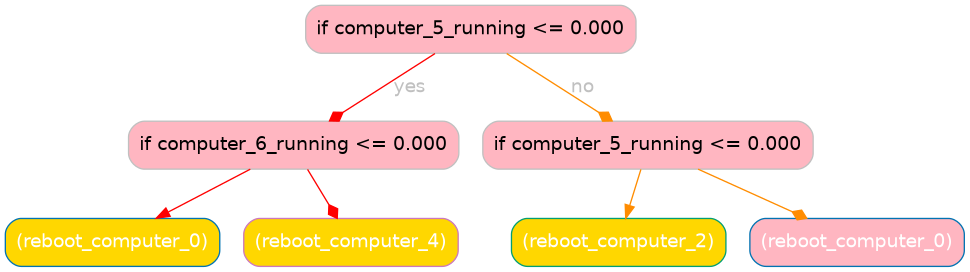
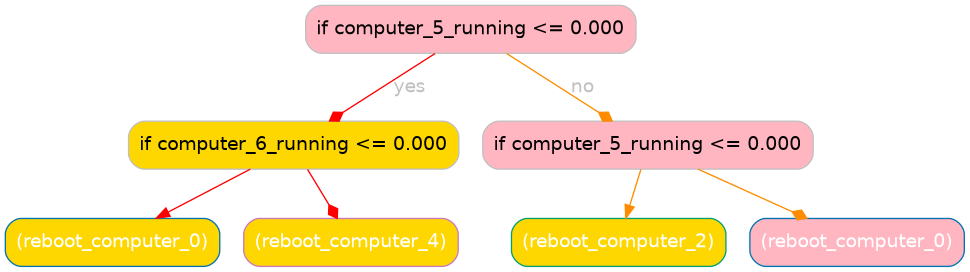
node "if computer_6_running <= 0.000": fillcolor lightpink -> gold
